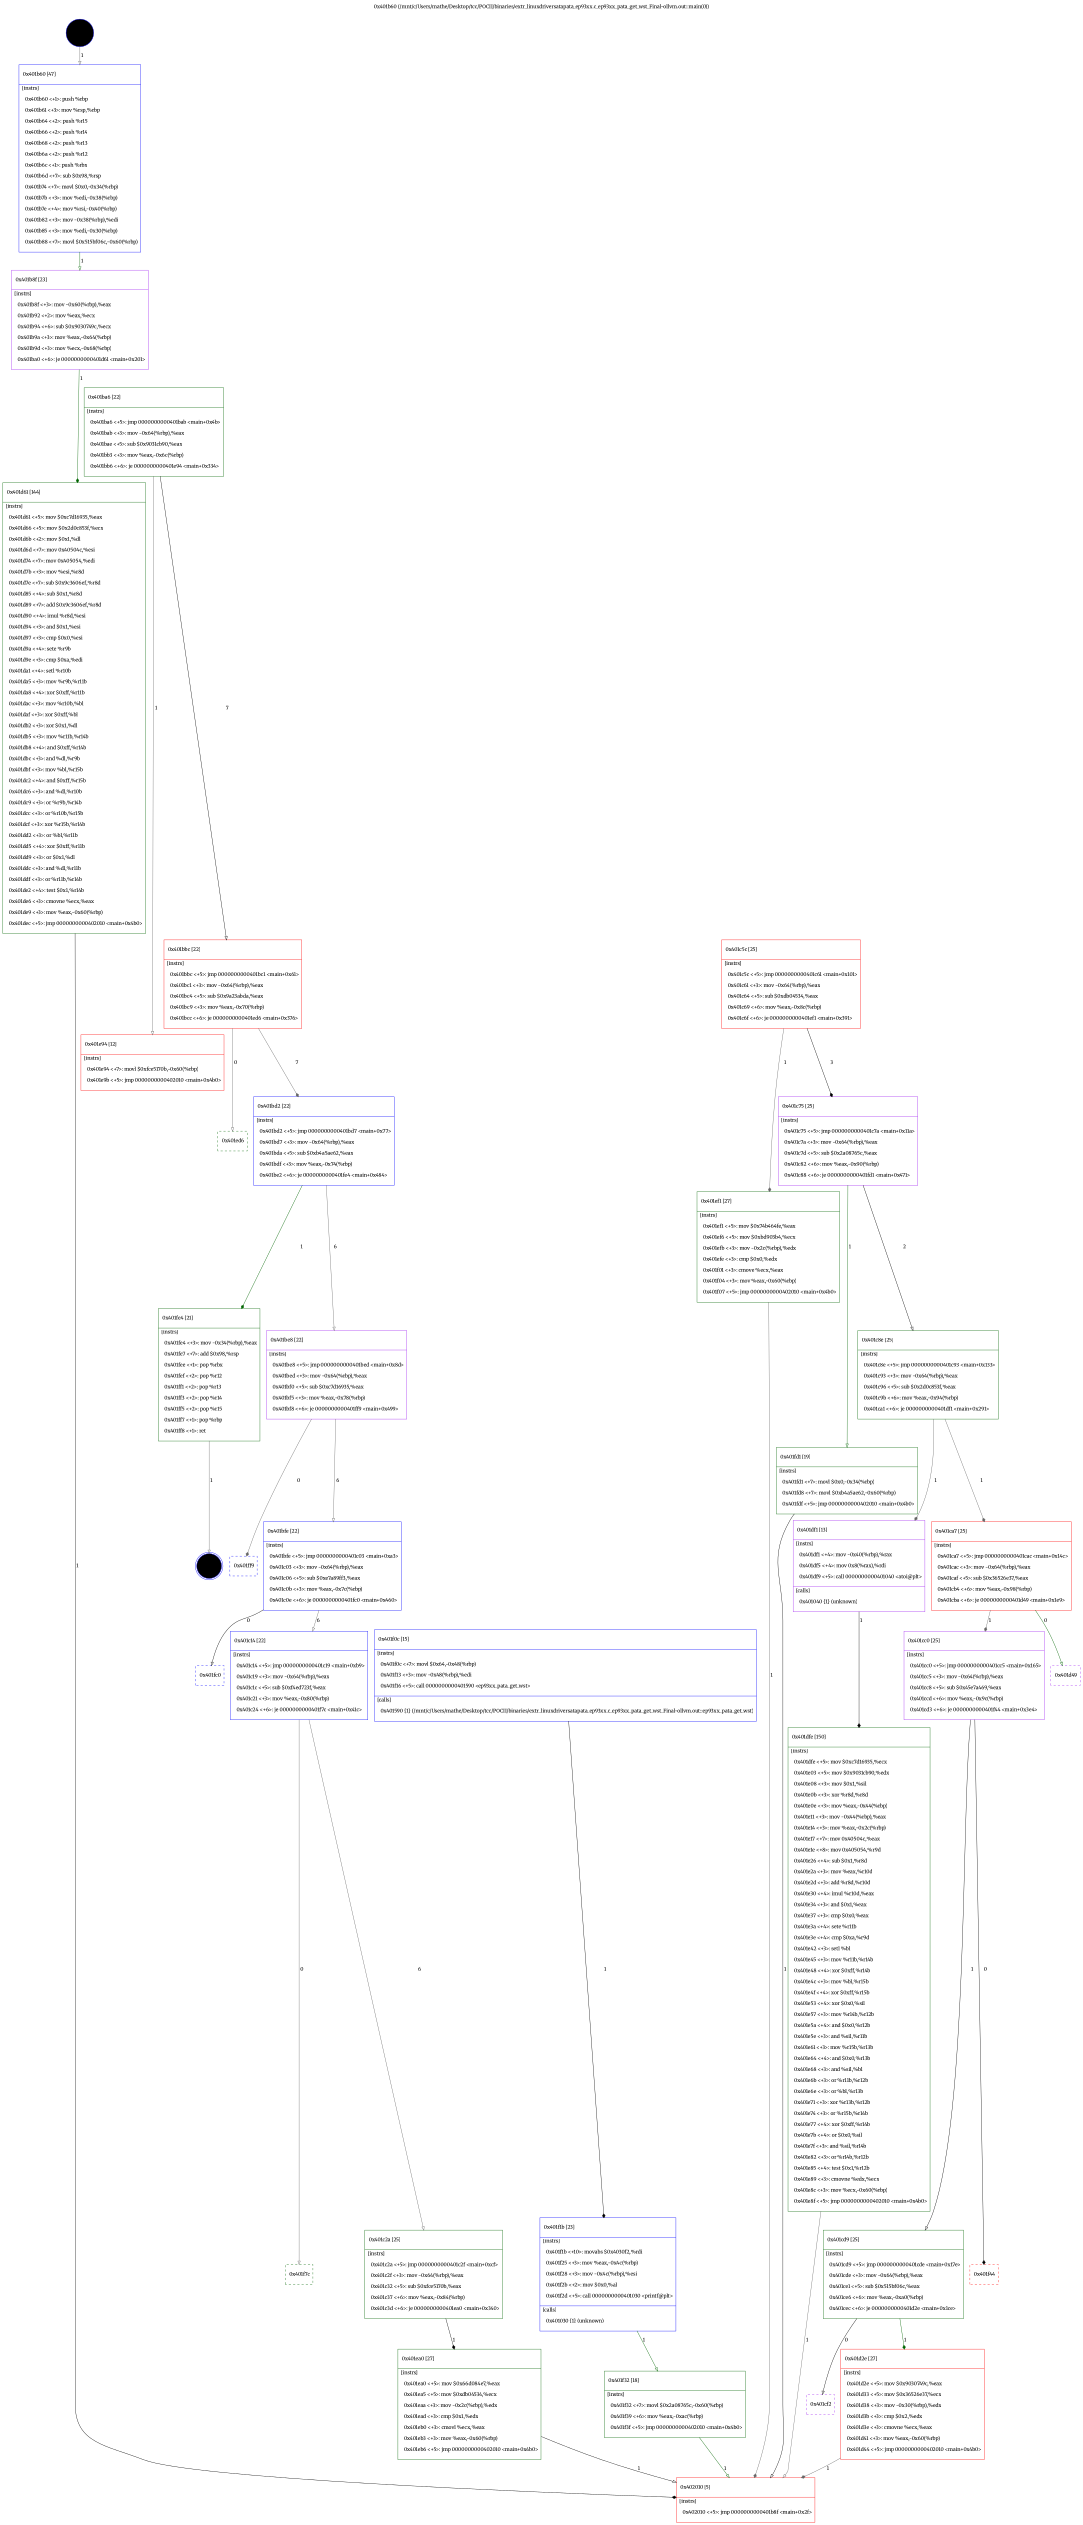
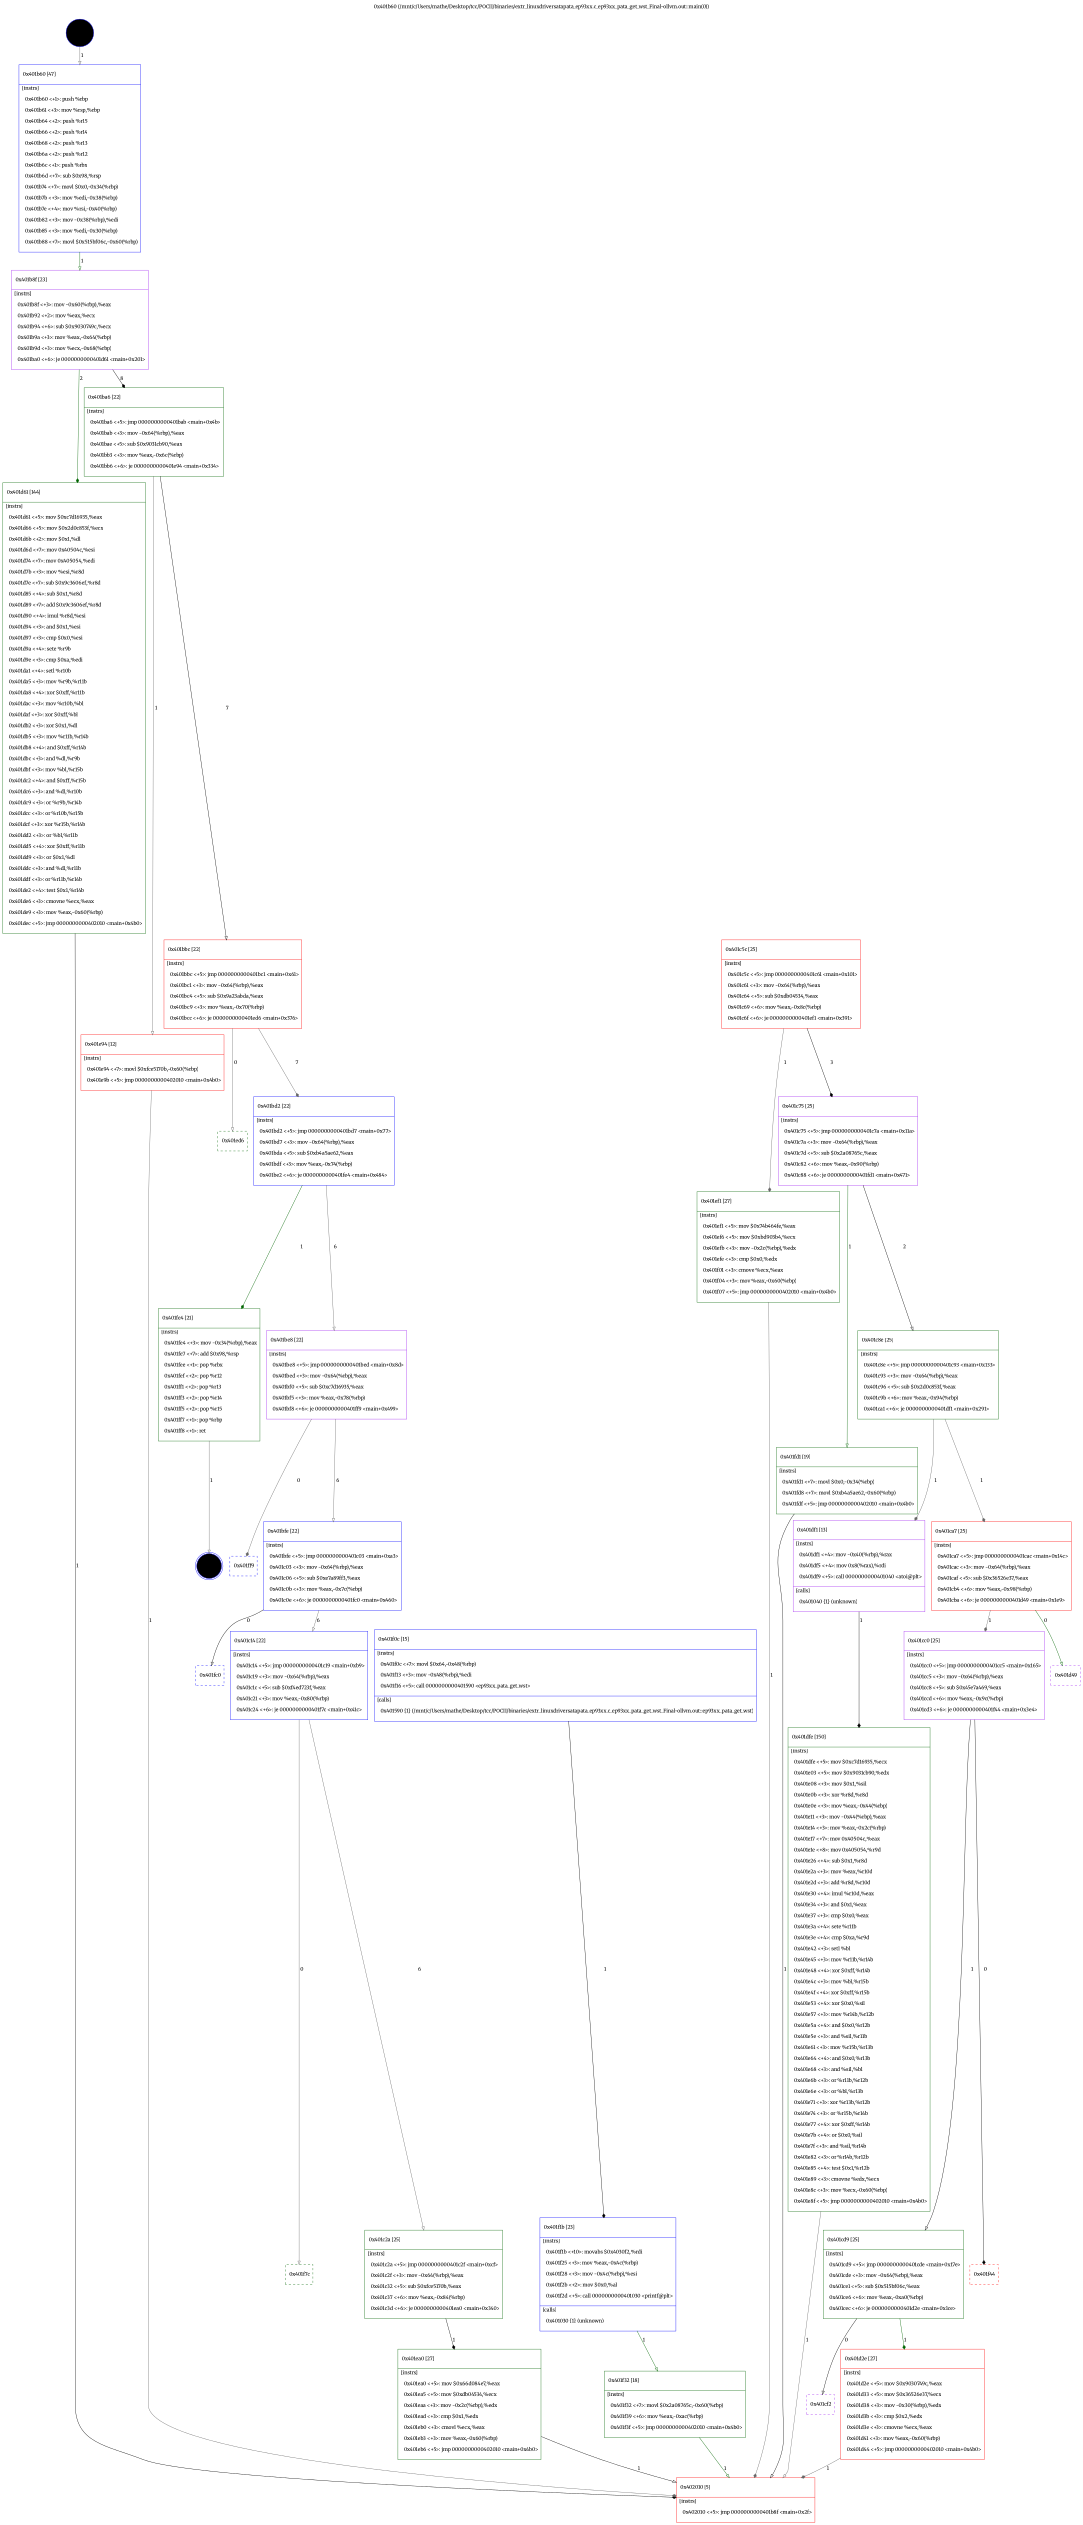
edge "0x401b8f [23]" -> "0x401ba6 [22]": added, label "8"
edge "0x401b8f [23]" -> "0x401d61 [144]": label " 1" -> " 2"
edge "0x401e94 [12]" -> "0x402010 [5]": added, label "1"
